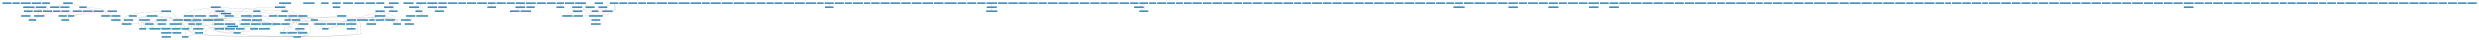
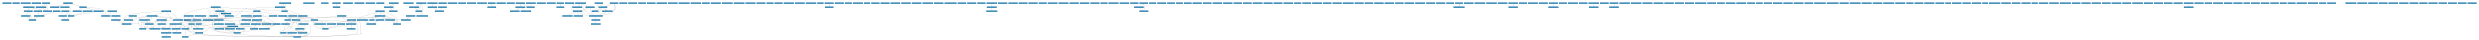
node "Udo Eckard Sinks [0]": removed
node "Radael de Souza Parolin [4]": removed
